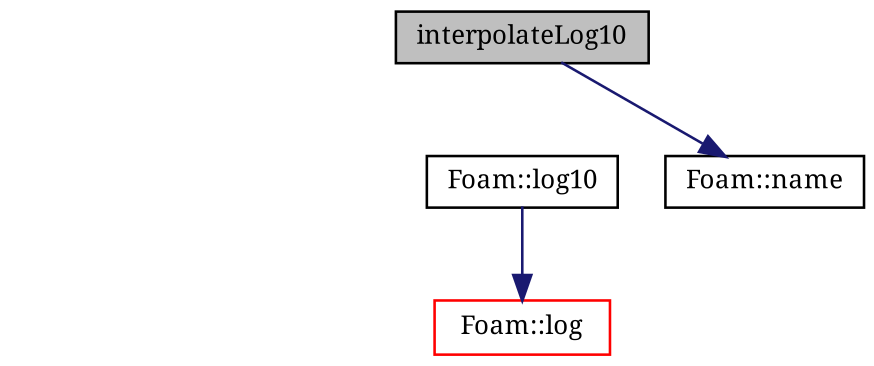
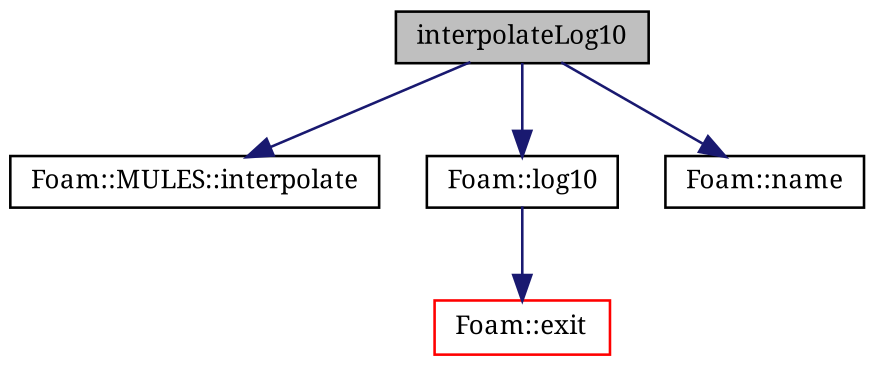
edge "interpolateLog10" -> "Foam::log10": added
node "Foam::MULES::interpolate": added
node "Foam::log": label "Foam::log" -> "Foam::exit"
